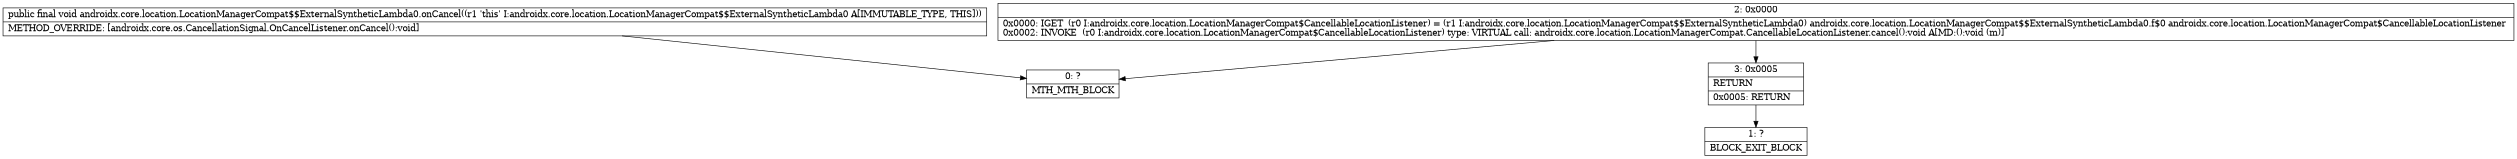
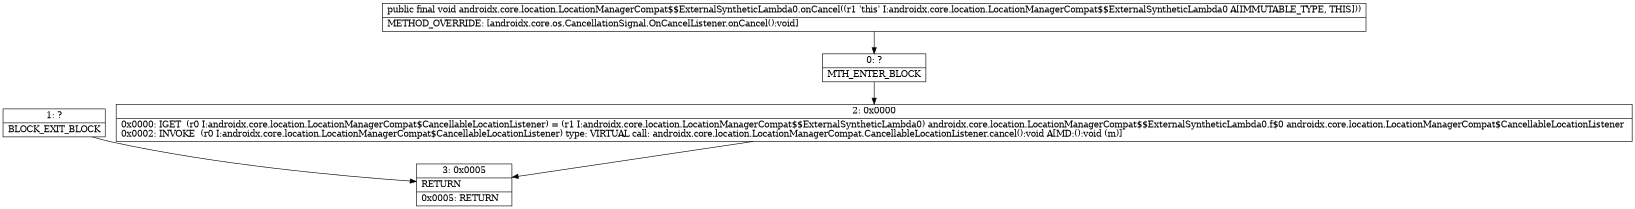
edge "2: 0x0000" -> "0: ?": reversed
node "0: ?": text "MTH_MTH_BLOCK" -> "MTH_ENTER_BLOCK"
edge "3: 0x0005" -> "1: ?": reversed
